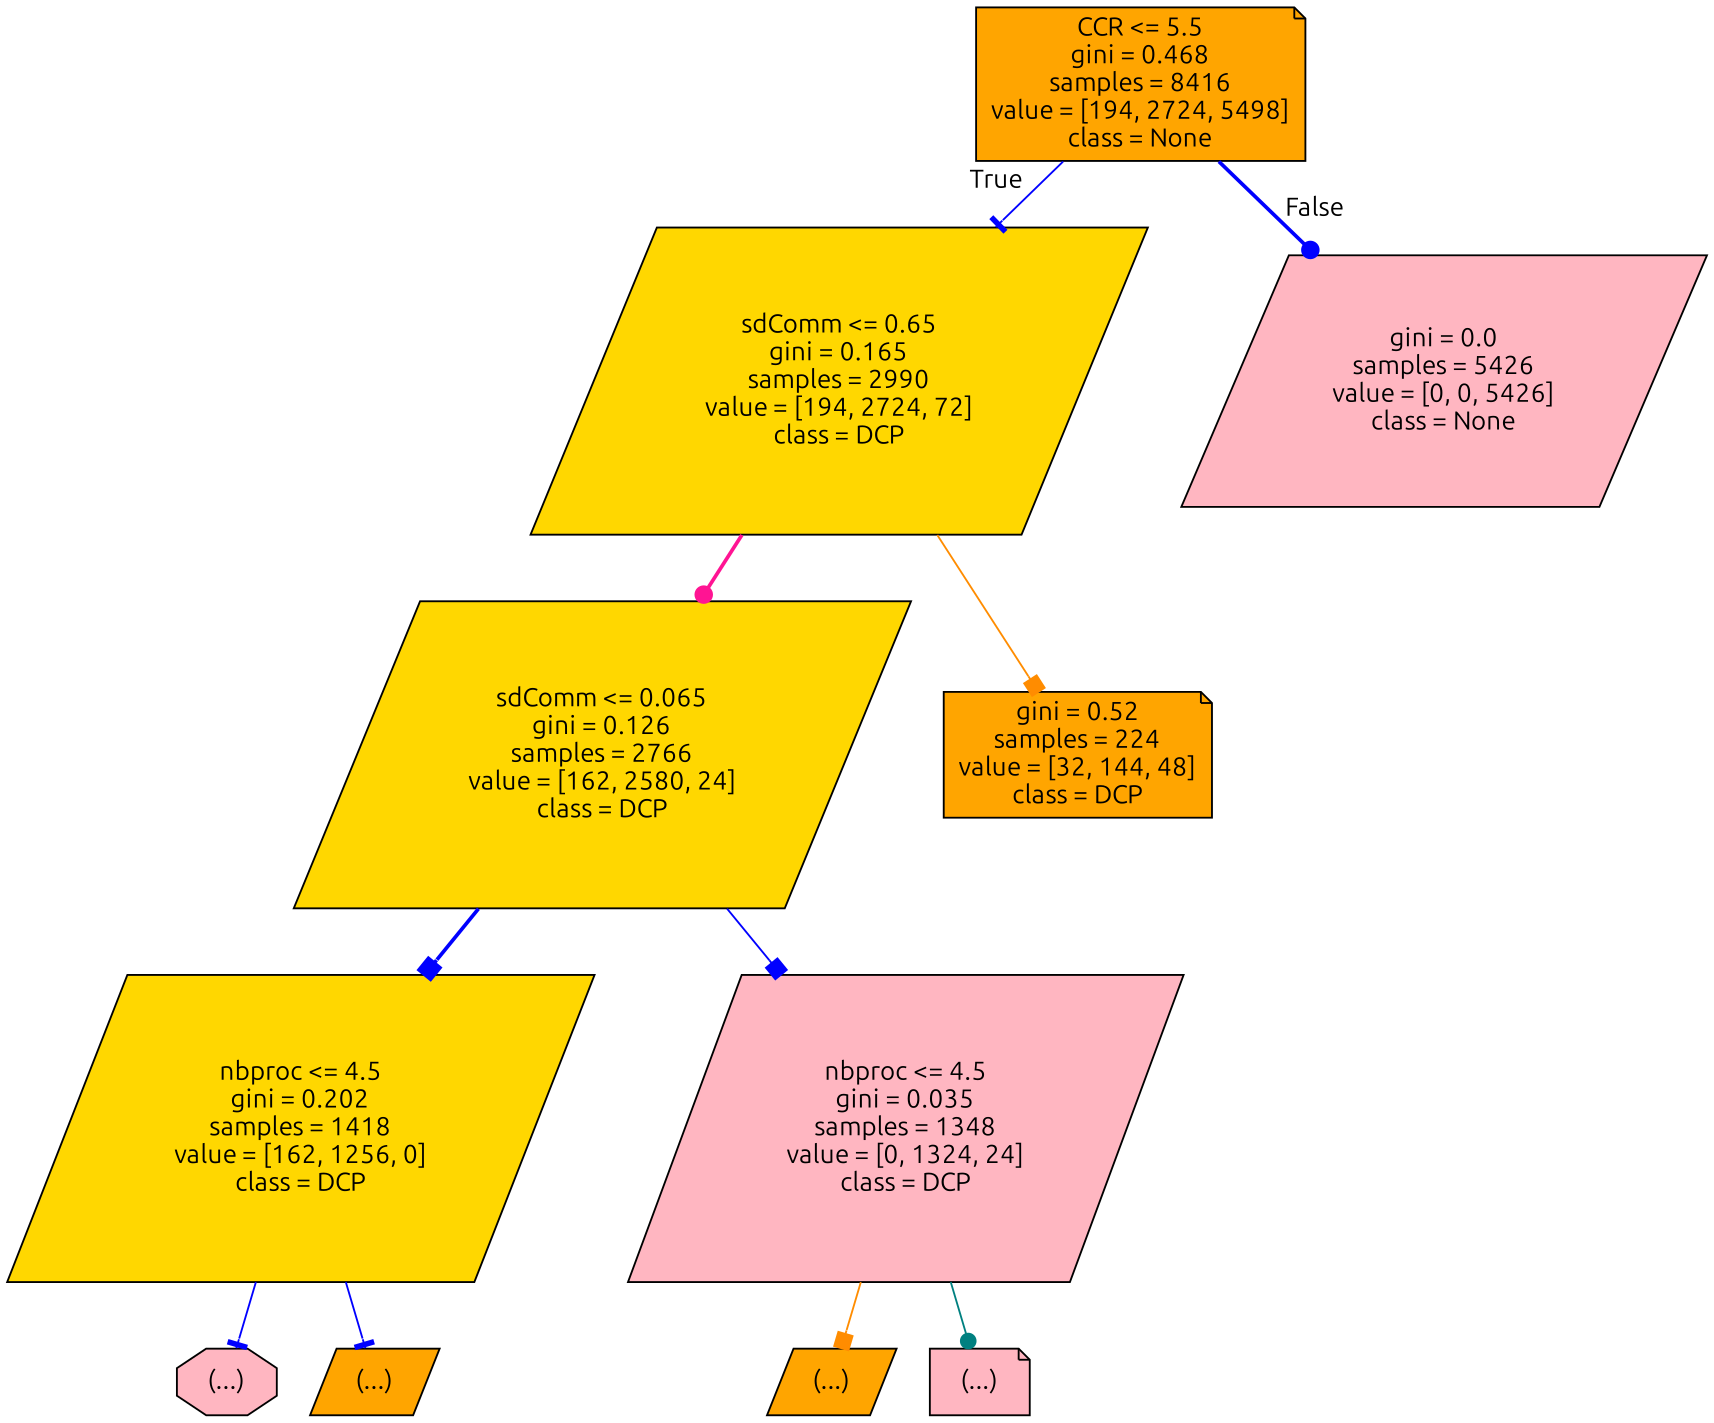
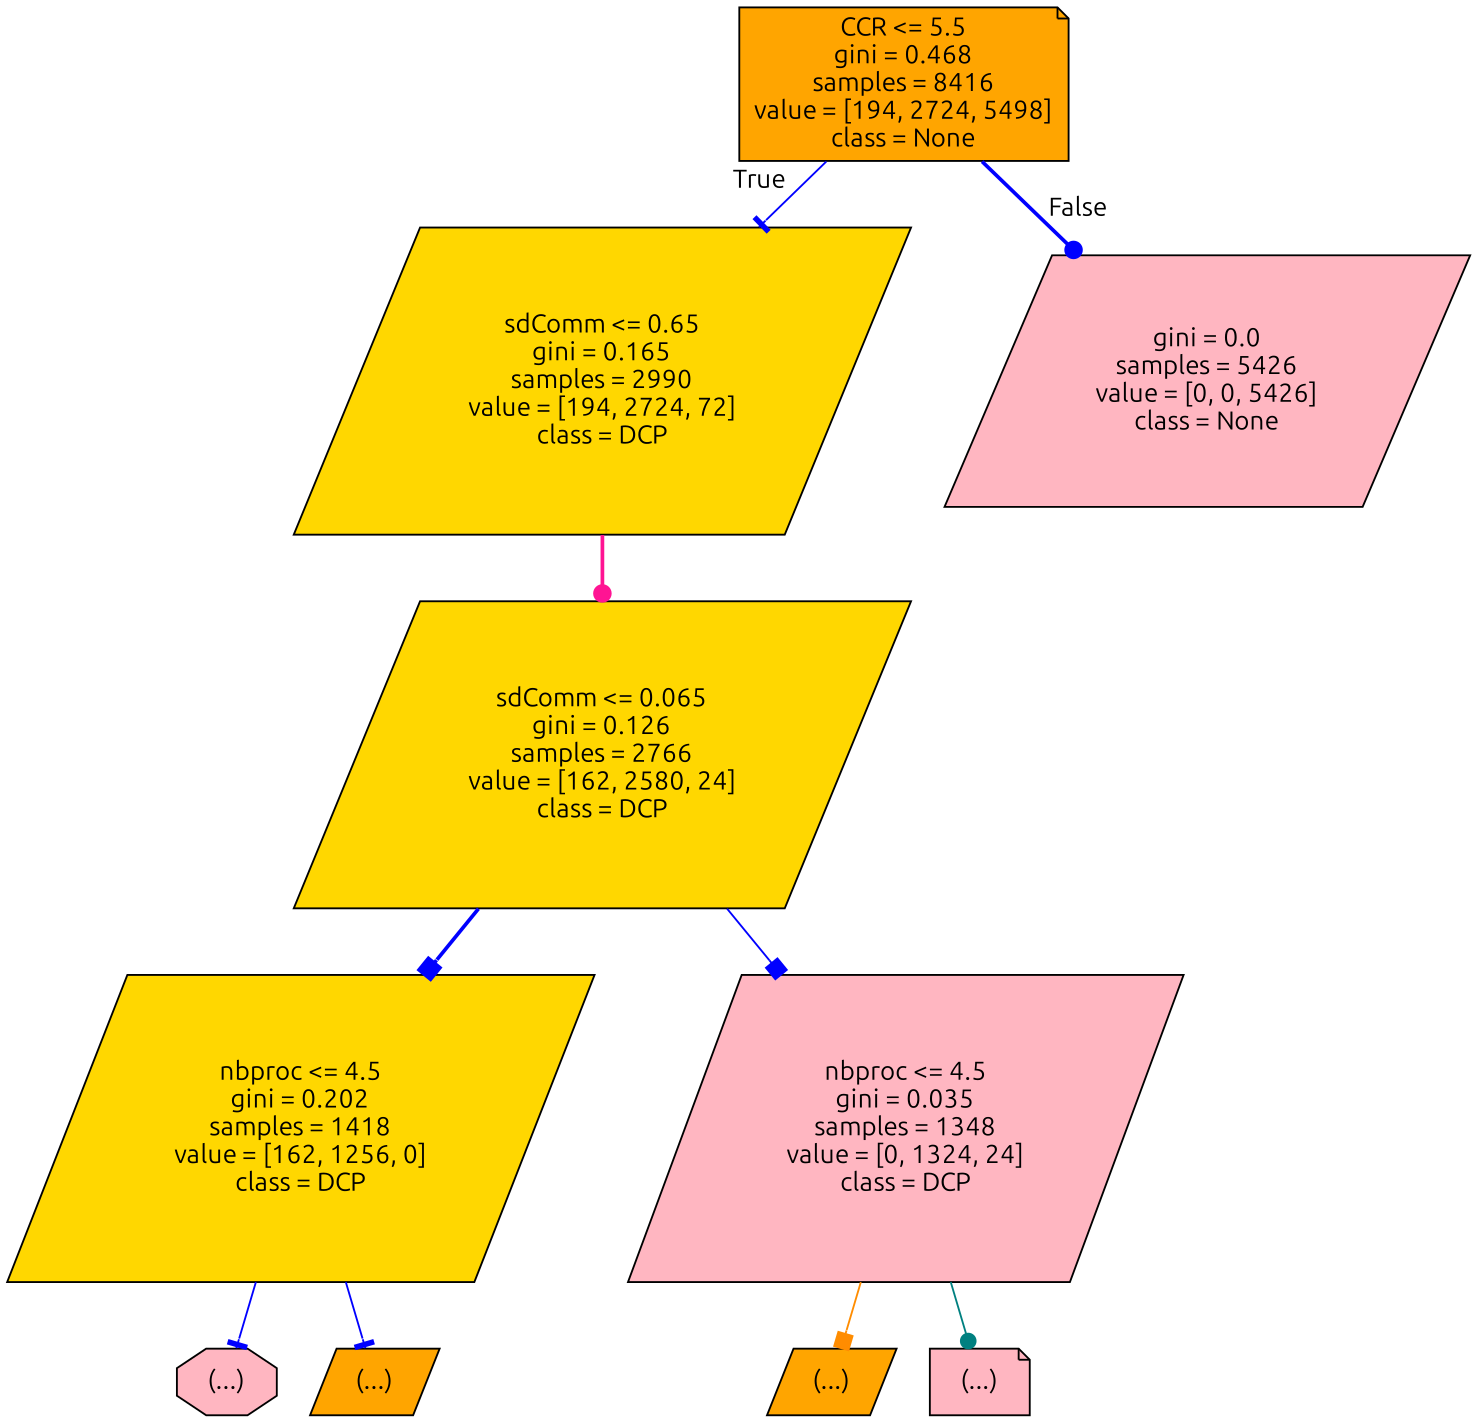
node "gini = 0.52 samples = 224 value = [32, 144, 48] class = DCP": removed
